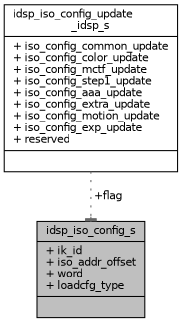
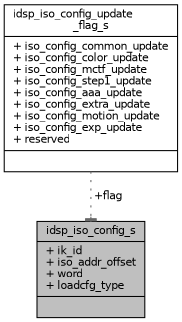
node "idsp_iso_config_update": text "_idsp_s" -> "_flag_s"
